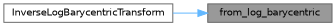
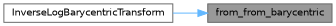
node "from_log_barycentric": label "from_log_barycentric" -> "from_from_barycentric"
